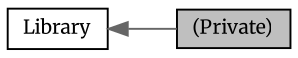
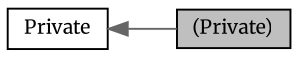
node "Library": label "Library" -> "Private"
